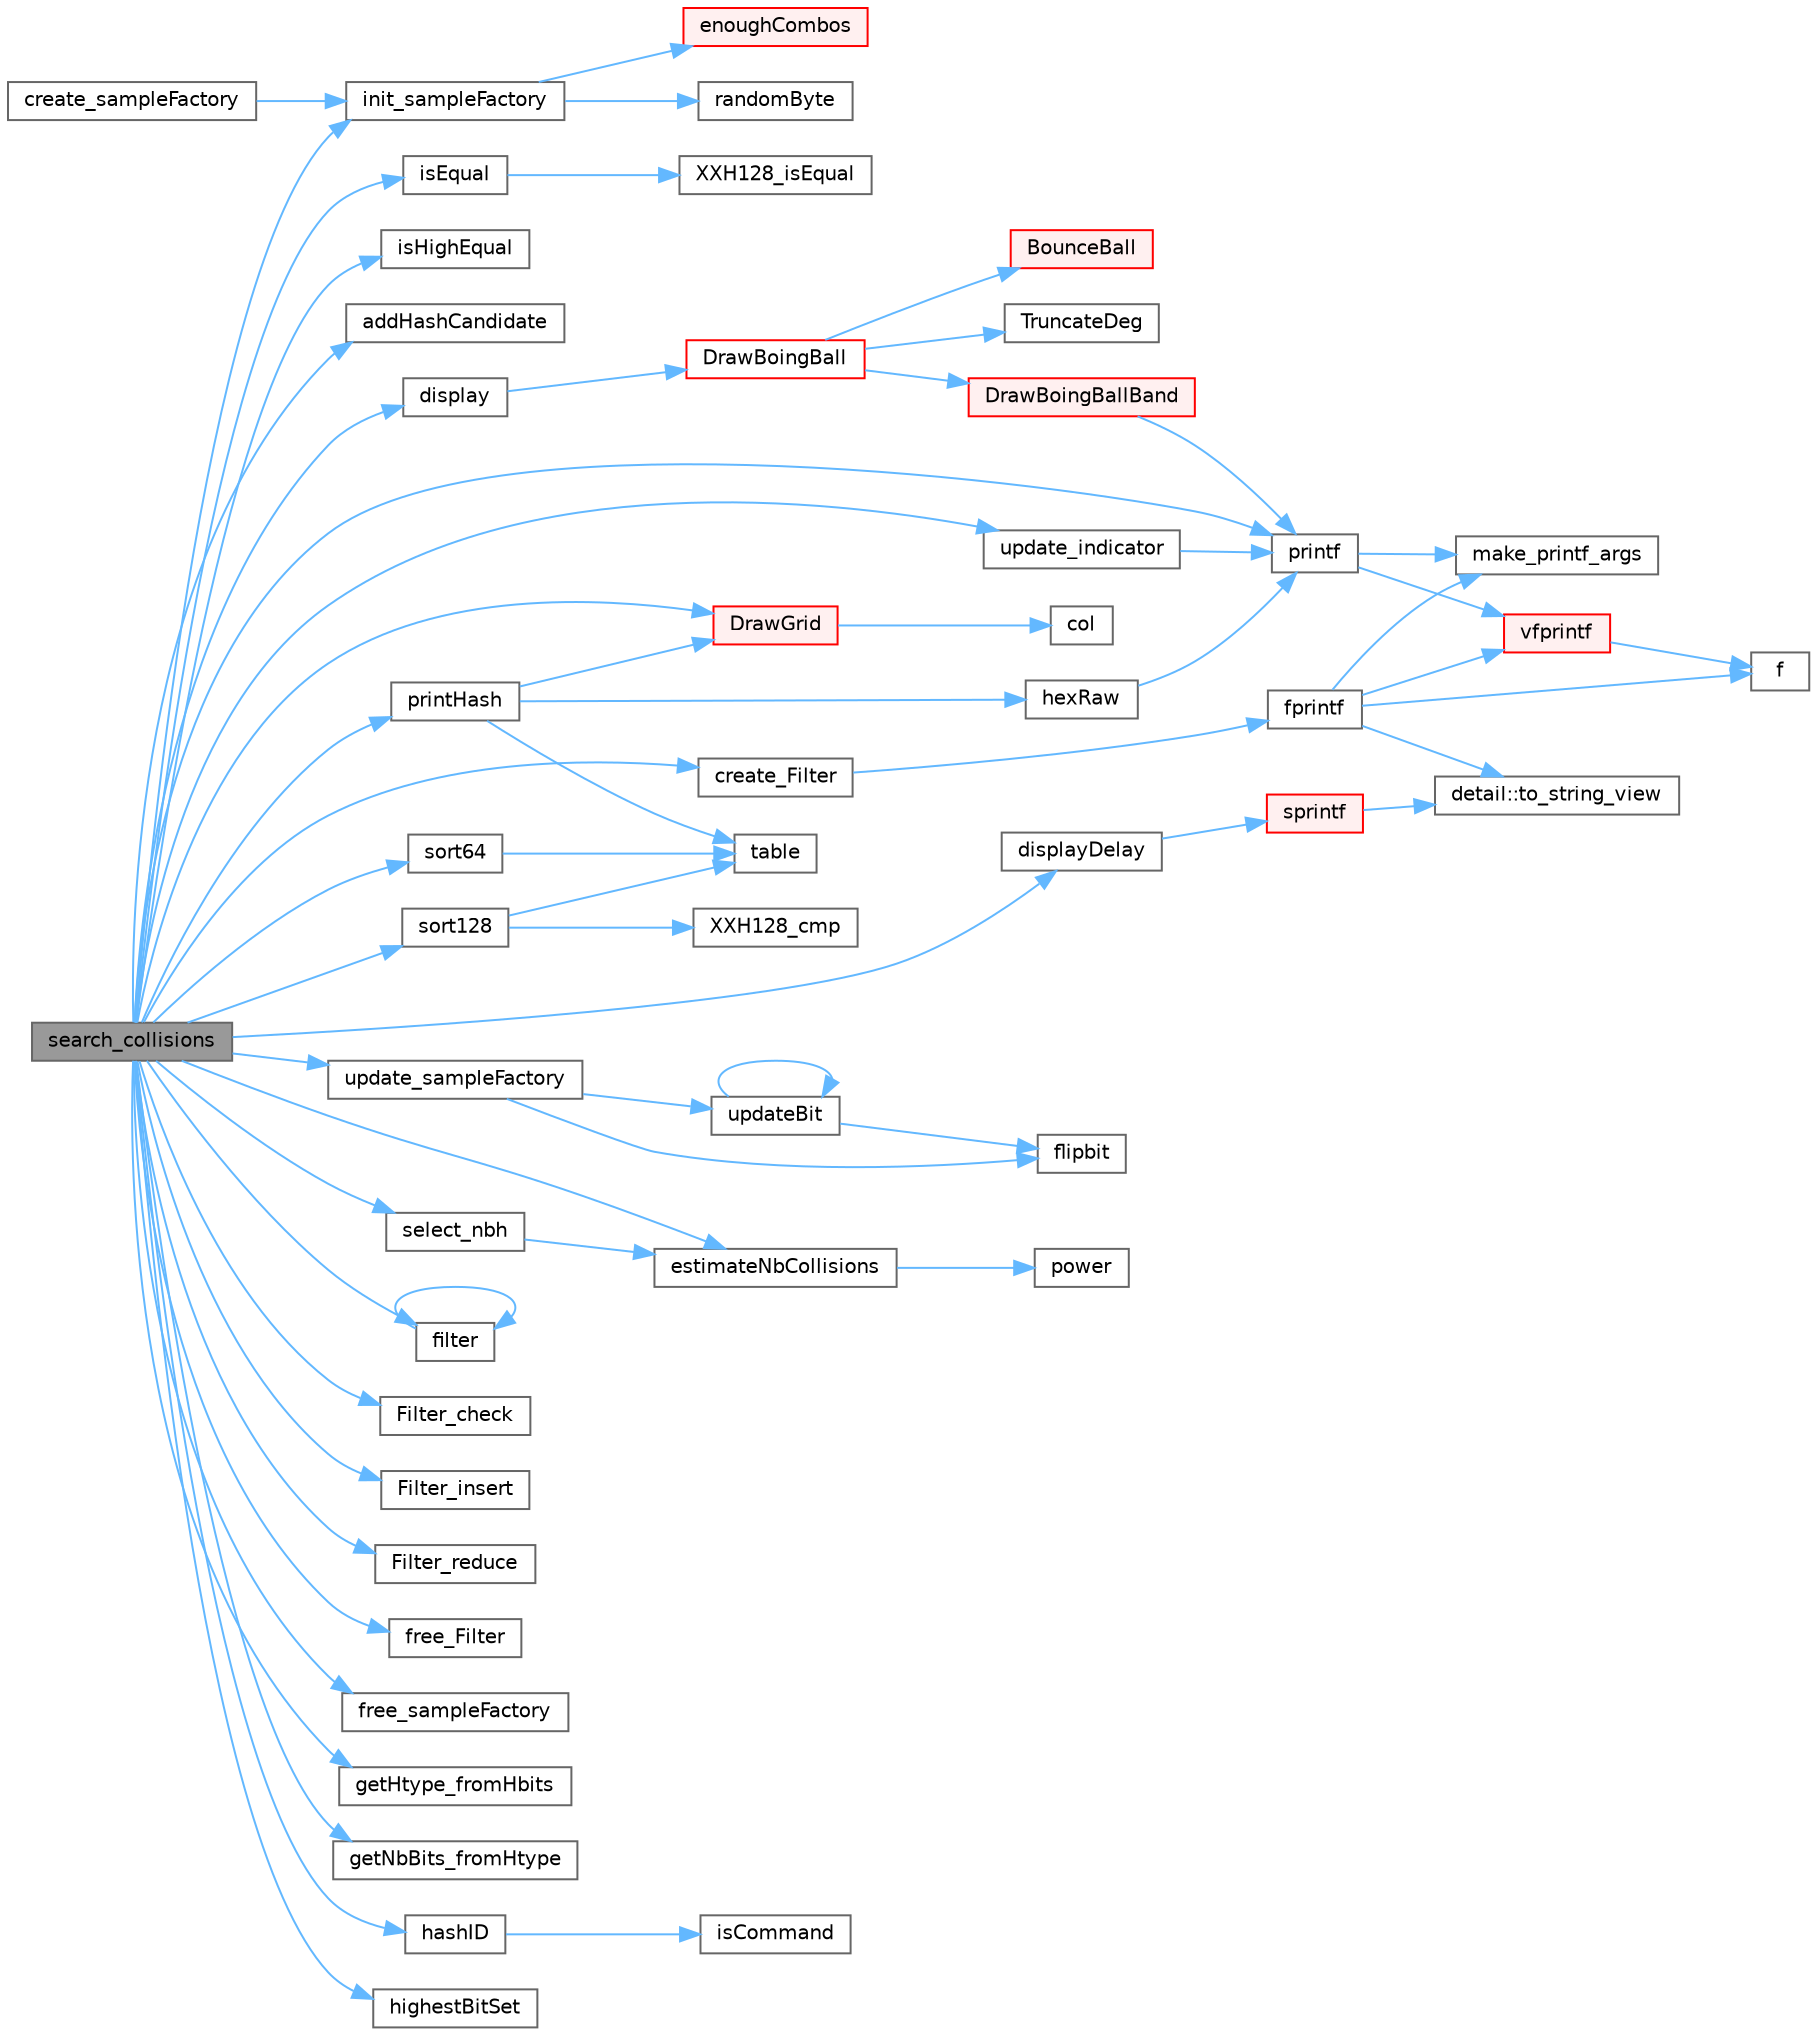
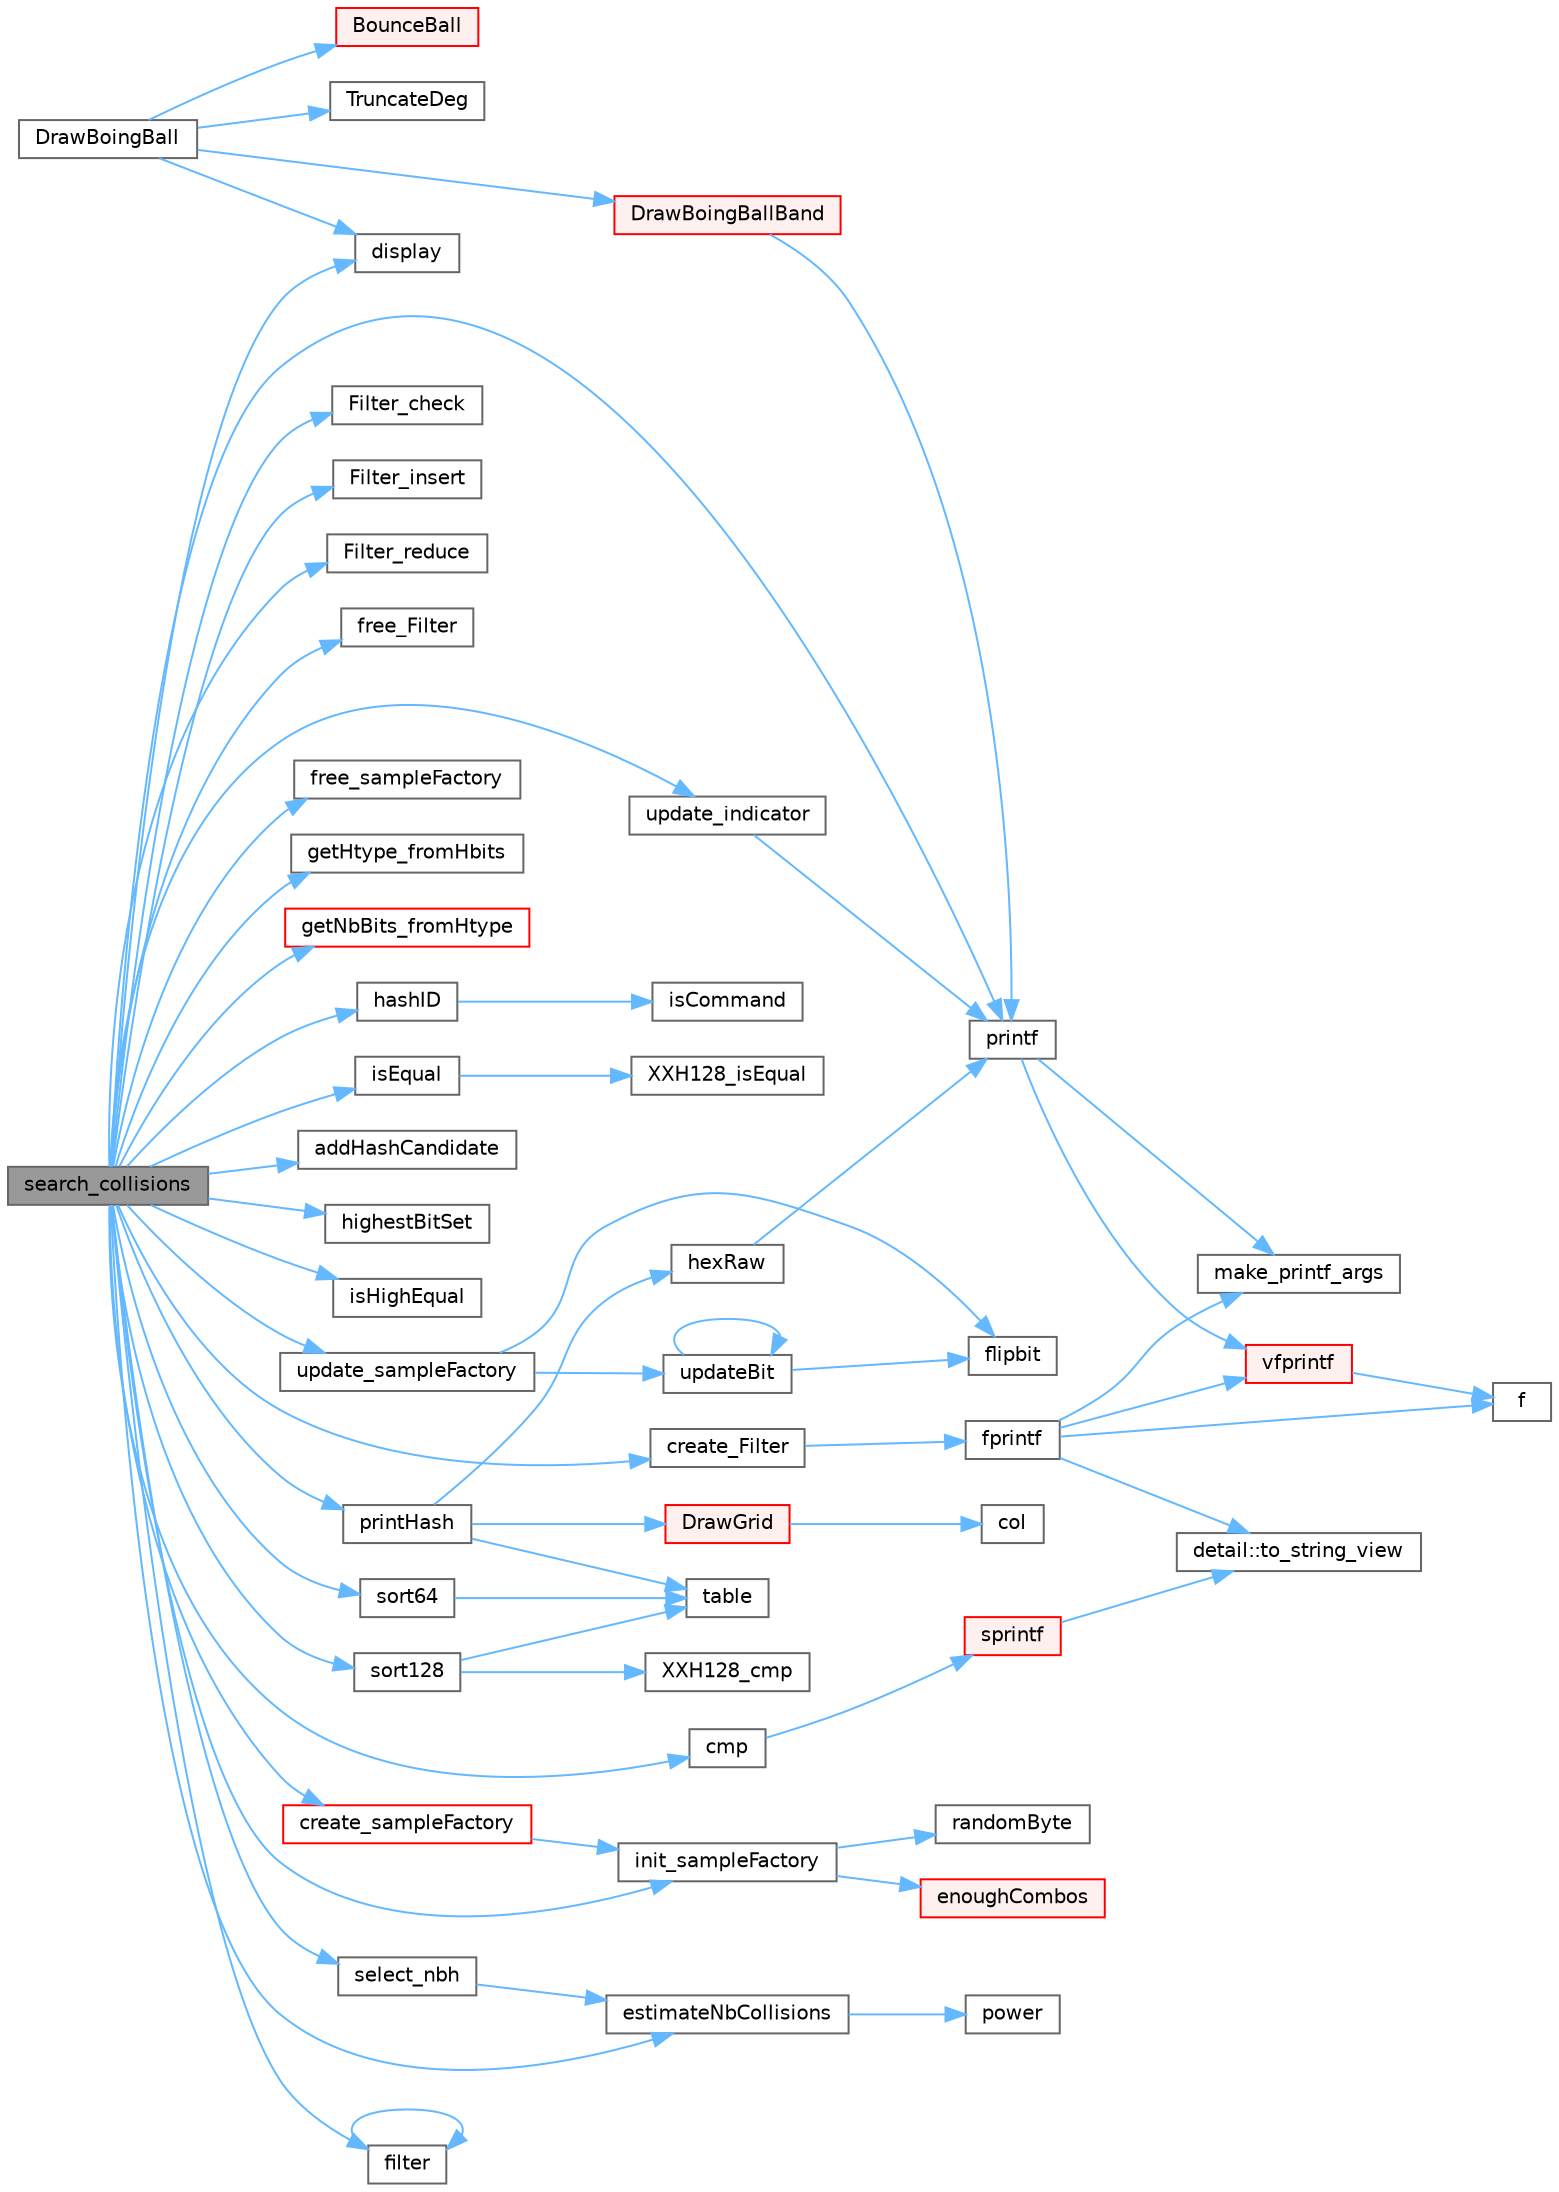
node "create_sampleFactory": color grey40 -> red
node "DrawBoingBall": color red -> grey40
edge "display" -> "DrawBoingBall": reversed
edge "search_collisions" -> "DrawGrid": now "search_collisions" -> "create_sampleFactory"
node "displayDelay": label "displayDelay" -> "cmp"
node "getNbBits_fromHtype": color grey40 -> red
